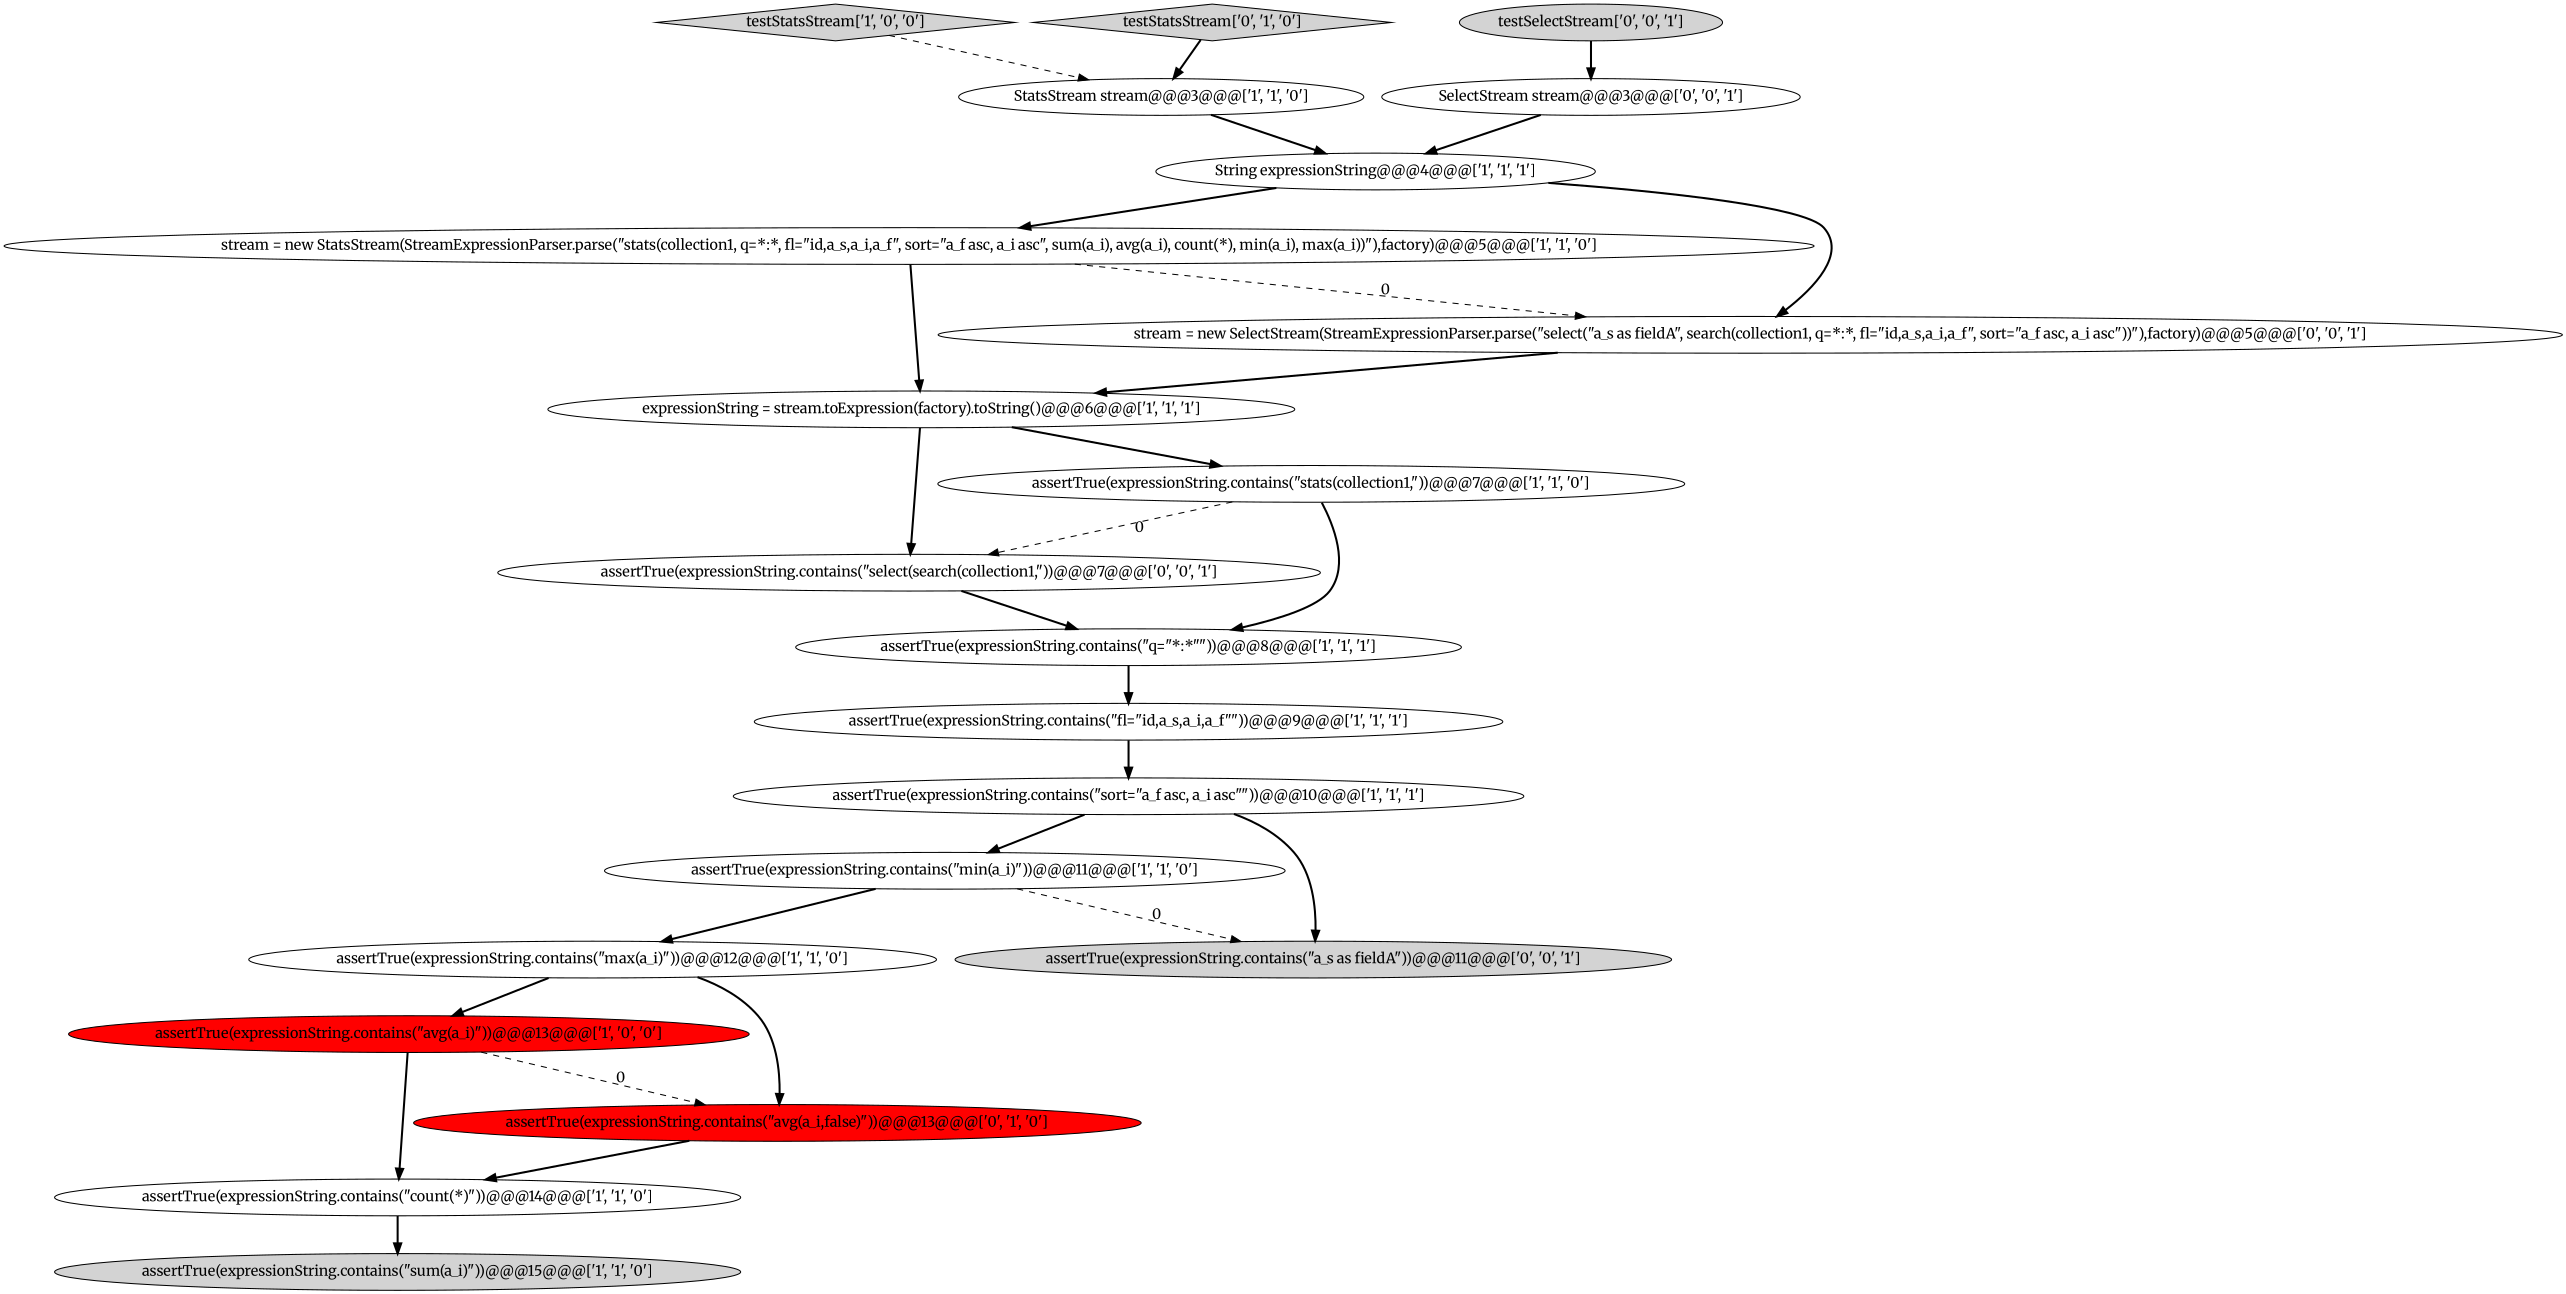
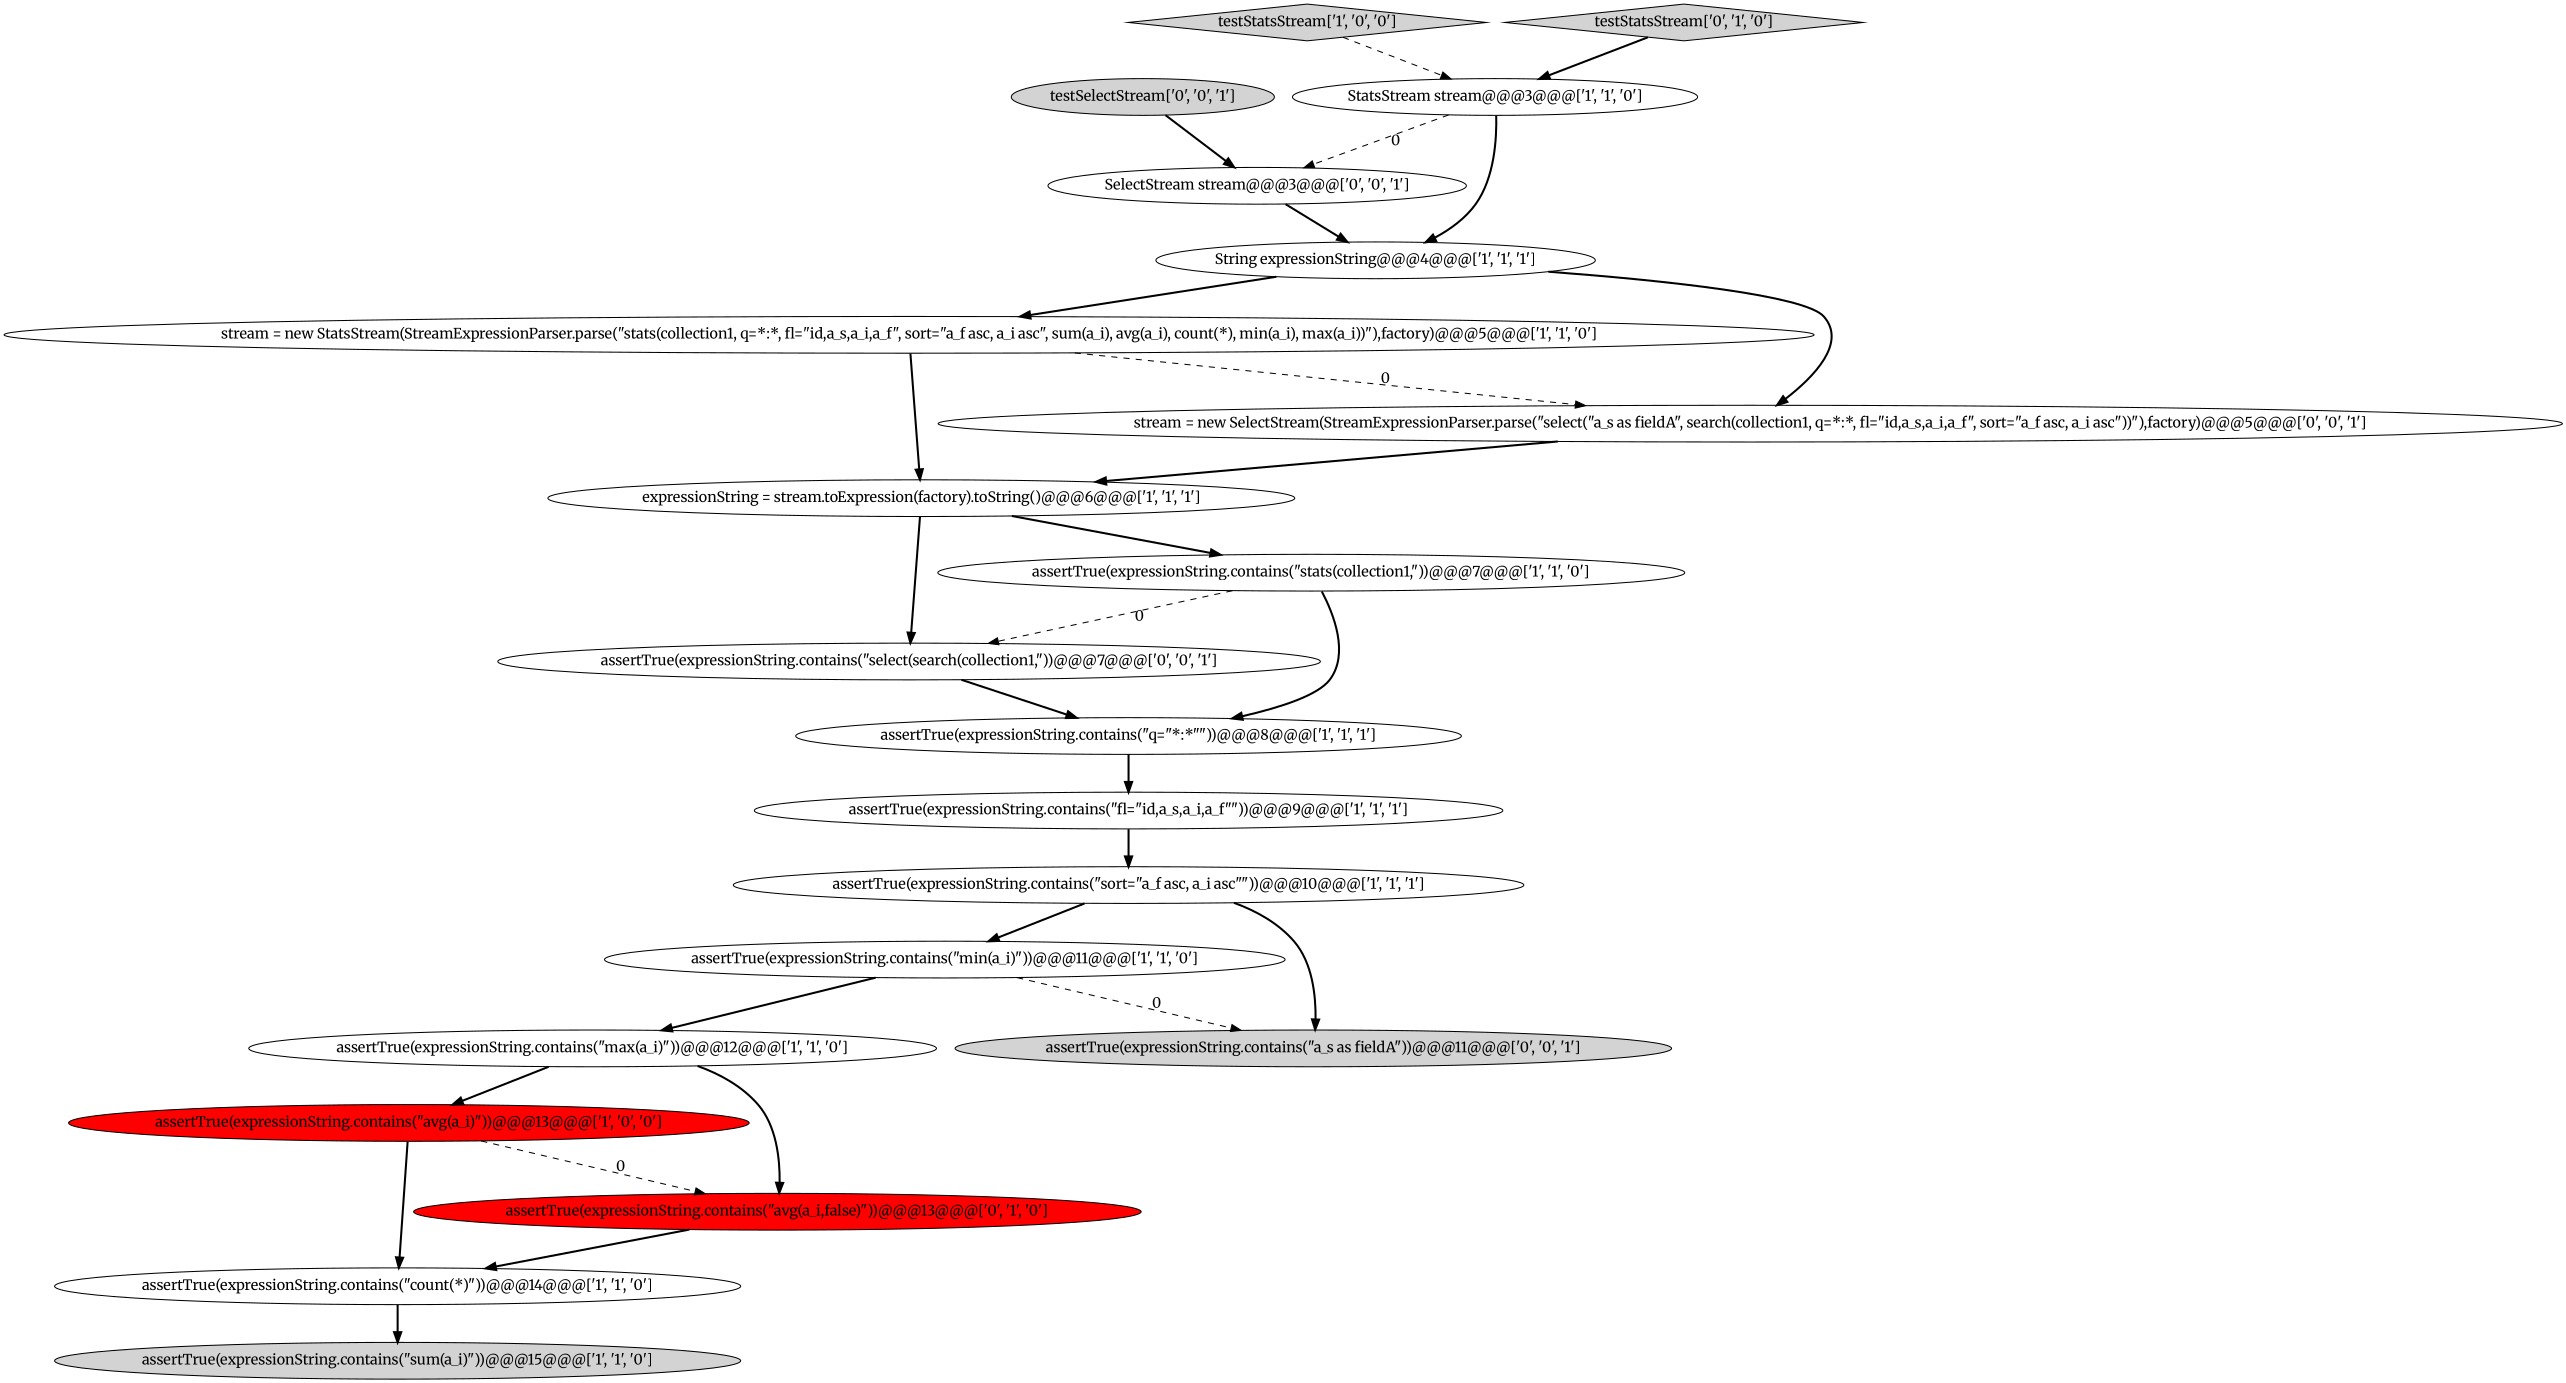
edge "StatsStream stream@@@3@@@['1', '1', '0']" -> "SelectStream stream@@@3@@@['0', '0', '1']": added, label "0"
